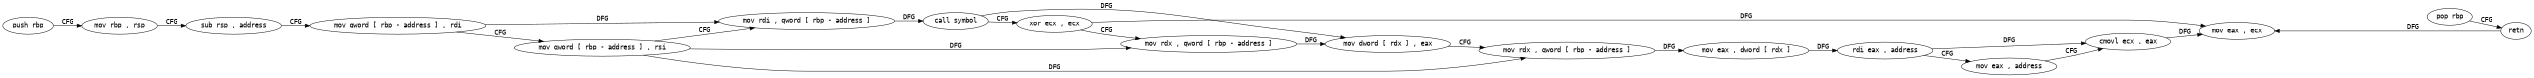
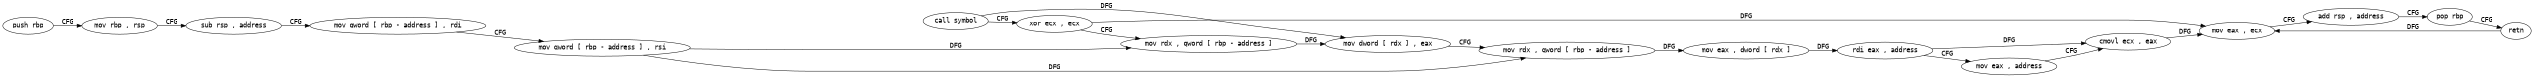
node "add rsp , address": added
node "mov rdi , qword [ rbp - address ]": removed
